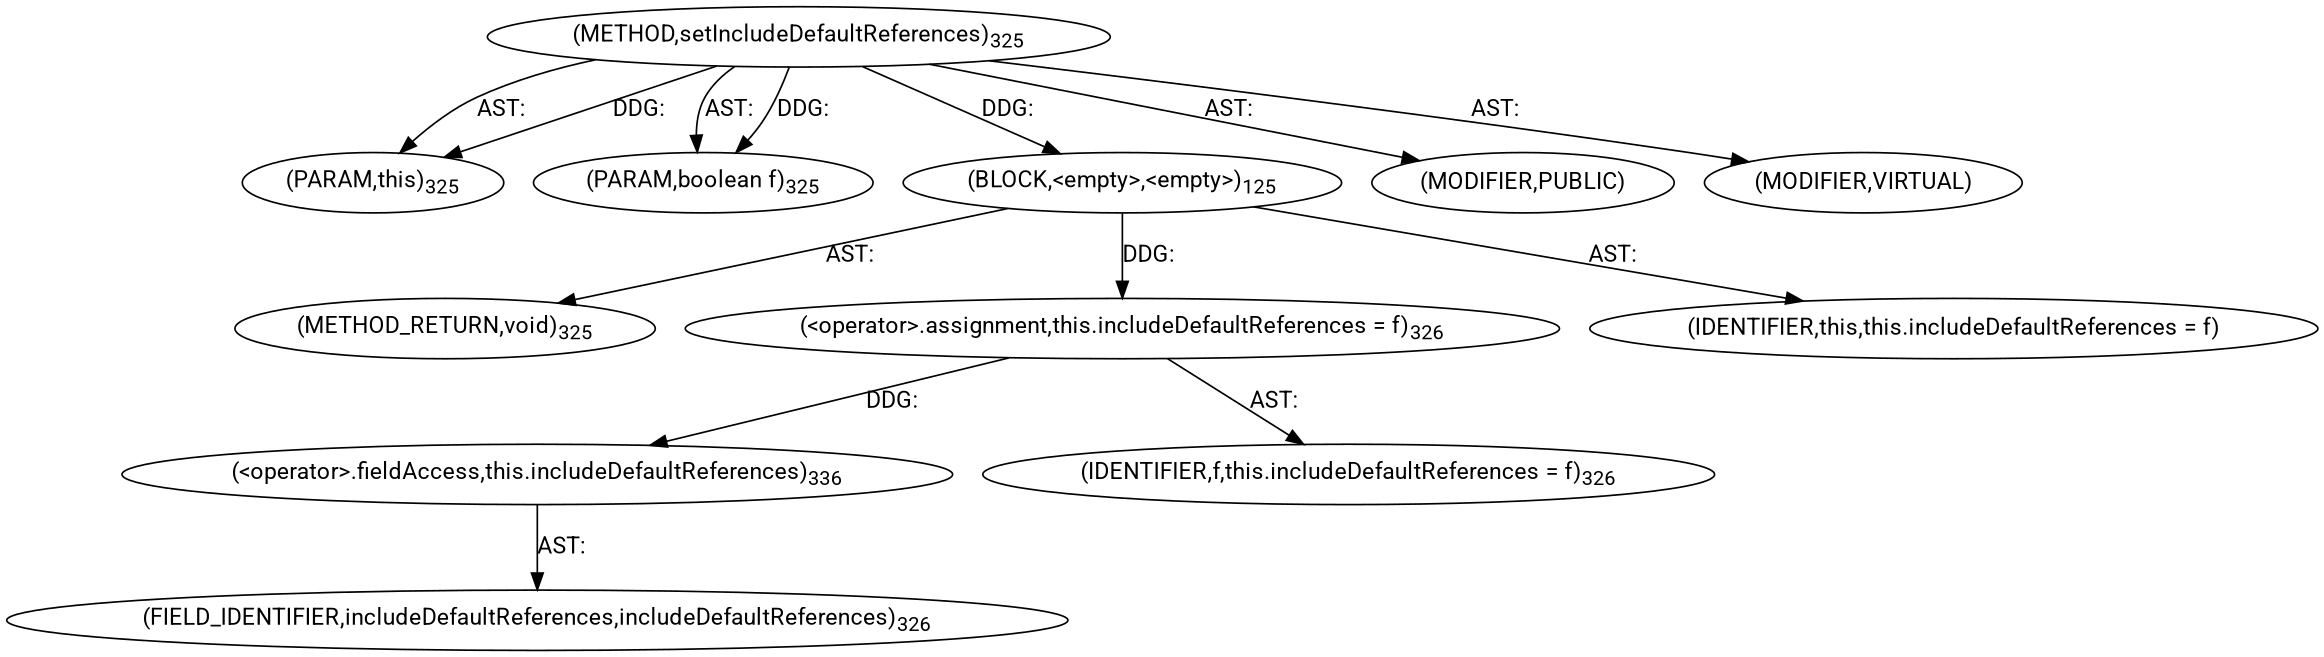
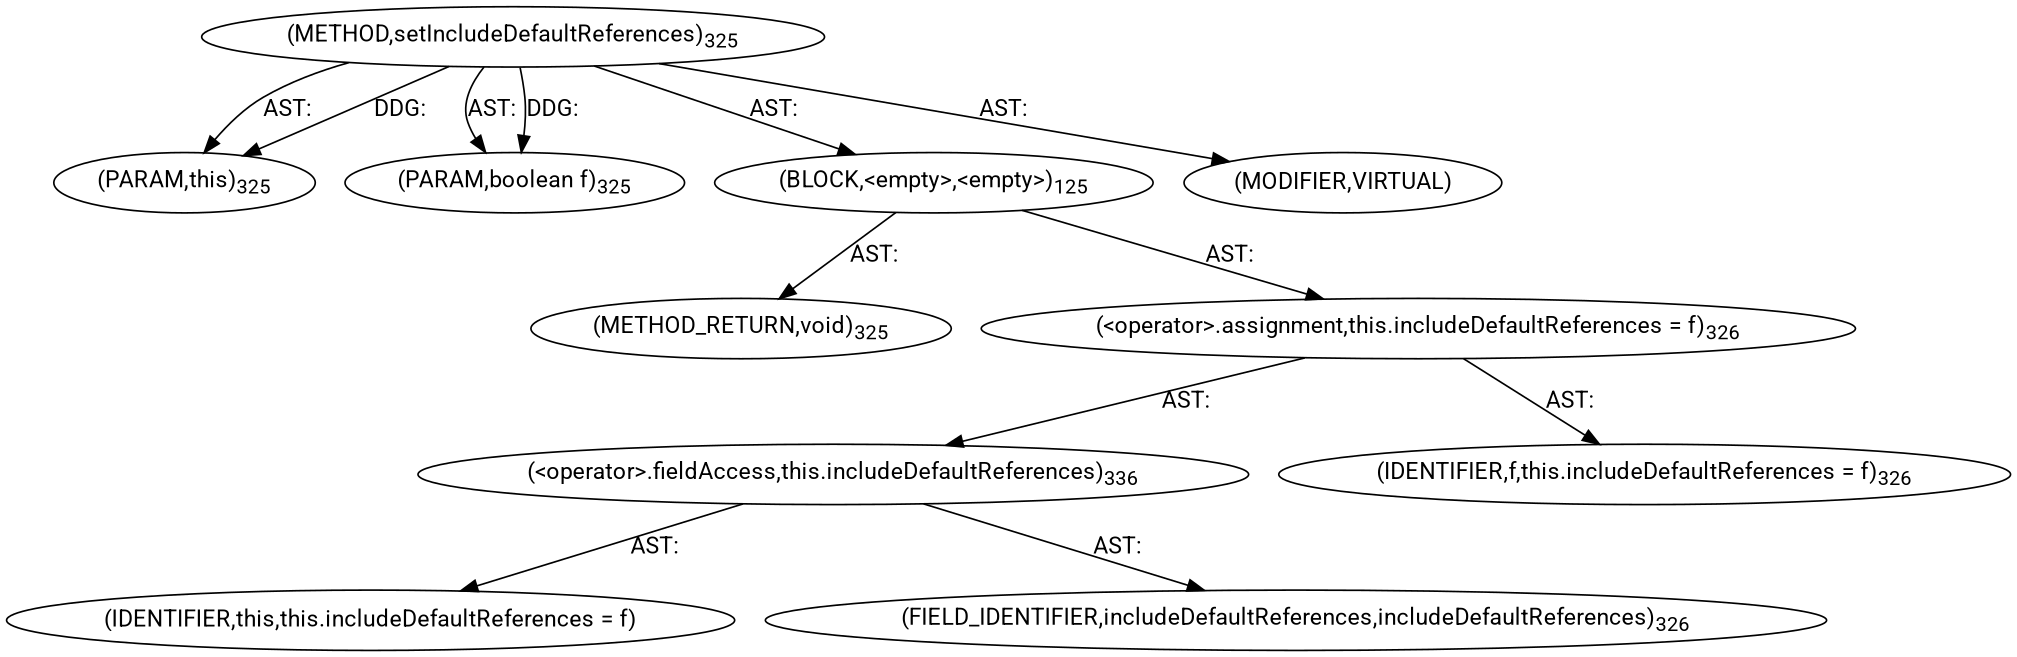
edge "(METHOD,setIncludeDefaultReferences)" -> "(BLOCK,<empty>,<empty>)": label "DDG: " -> "AST: "
node "(MODIFIER,PUBLIC)": removed
edge "(BLOCK,<empty>,<empty>)" -> "(IDENTIFIER,this,this.includeDefaultReferences = f)": now "(<operator>.fieldAccess,this.includeDefaultReferences)" -> "(IDENTIFIER,this,this.includeDefaultReferences = f)"
edge "(BLOCK,<empty>,<empty>)" -> "(<operator>.assignment,this.includeDefaultReferences = f)": label "DDG: " -> "AST: "
edge "(<operator>.assignment,this.includeDefaultReferences = f)" -> "(<operator>.fieldAccess,this.includeDefaultReferences)": label "DDG: " -> "AST: "
